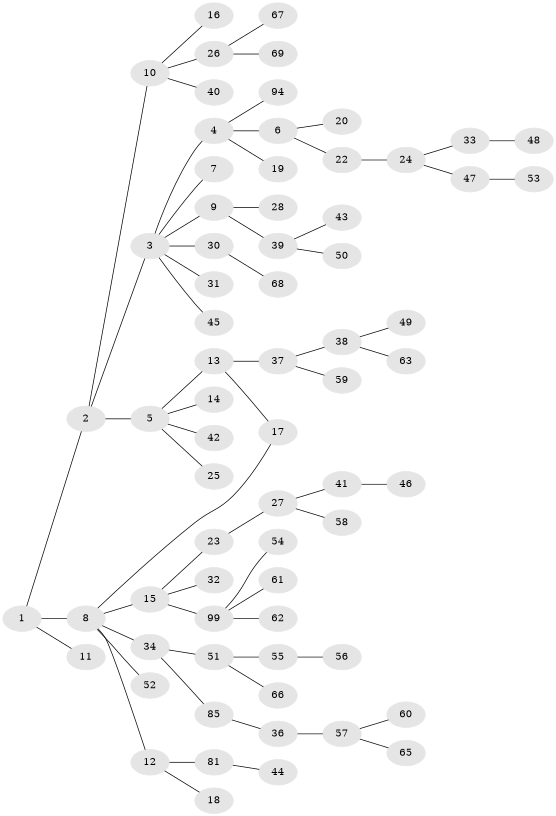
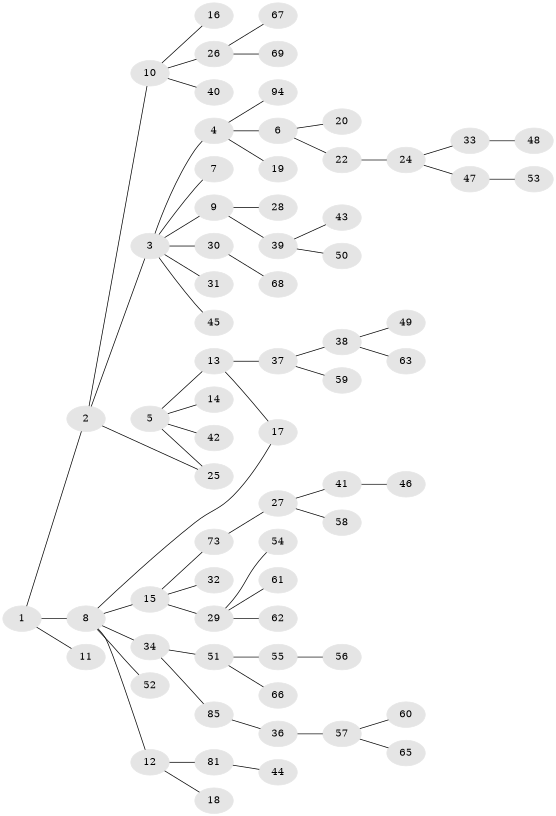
edge "2" -- "5": now "2" -- "25"
node "23": label "23" -> "73"
node "99": label "99" -> "29"
